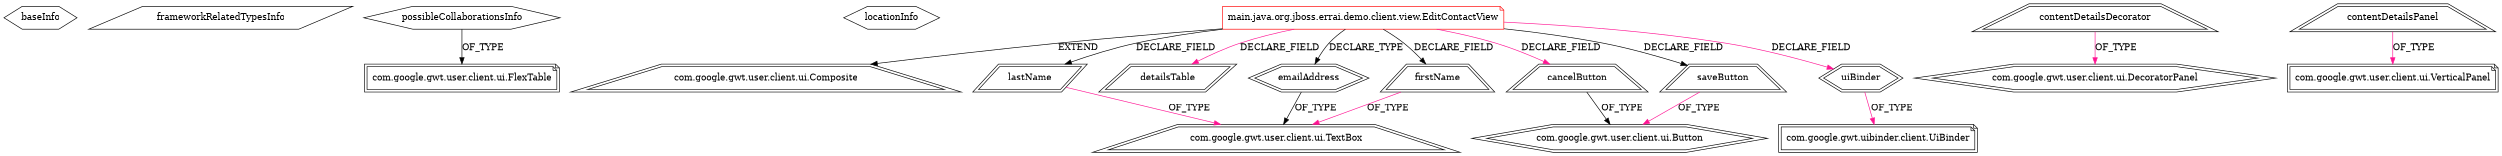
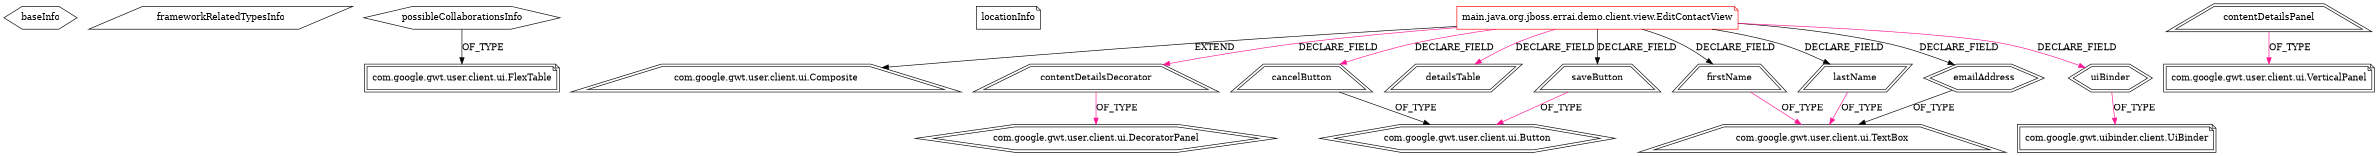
node "locationInfo": shape hexagon -> note
edge "main.java.org.jboss.errai.demo.client.view.EditContactView" -> "contentDetailsDecorator": added, label "DECLARE_FIELD"
edge "main.java.org.jboss.errai.demo.client.view.EditContactView" -> "emailAddress": label "DECLARE_TYPE" -> "DECLARE_FIELD"
